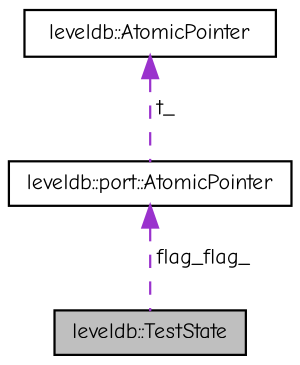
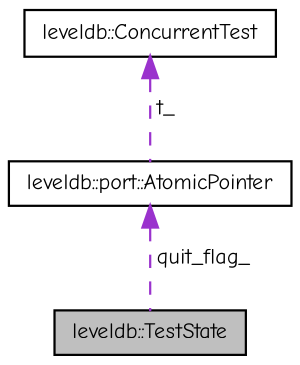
node "leveldb::AtomicPointer": label "leveldb::AtomicPointer" -> "leveldb::ConcurrentTest"
edge "leveldb::TestState" -> "leveldb::port::AtomicPointer": label " flag_flag_" -> " quit_flag_"
